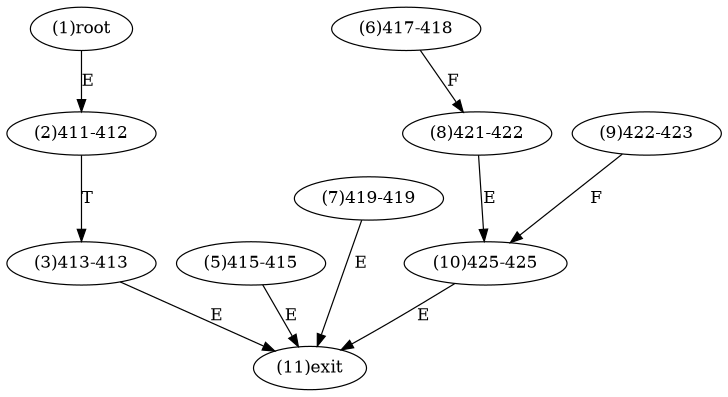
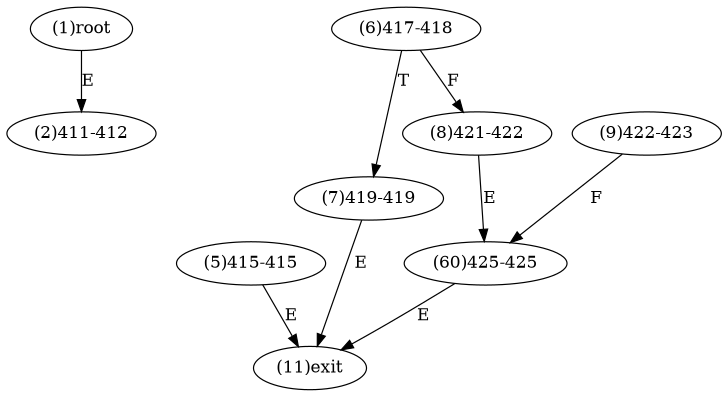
edge "(6)417-418" -> "(7)419-419": added, label "T"
node "(3)413-413": removed
node "(10)425-425": label "(10)425-425" -> "(60)425-425"
